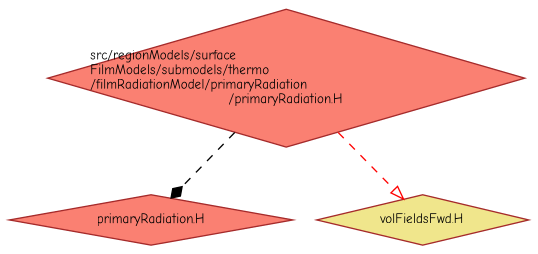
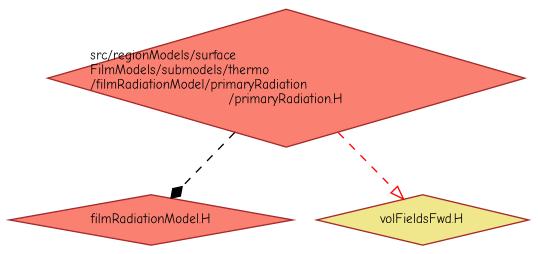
node "primaryRadiation.H": label "primaryRadiation.H" -> "filmRadiationModel.H"
